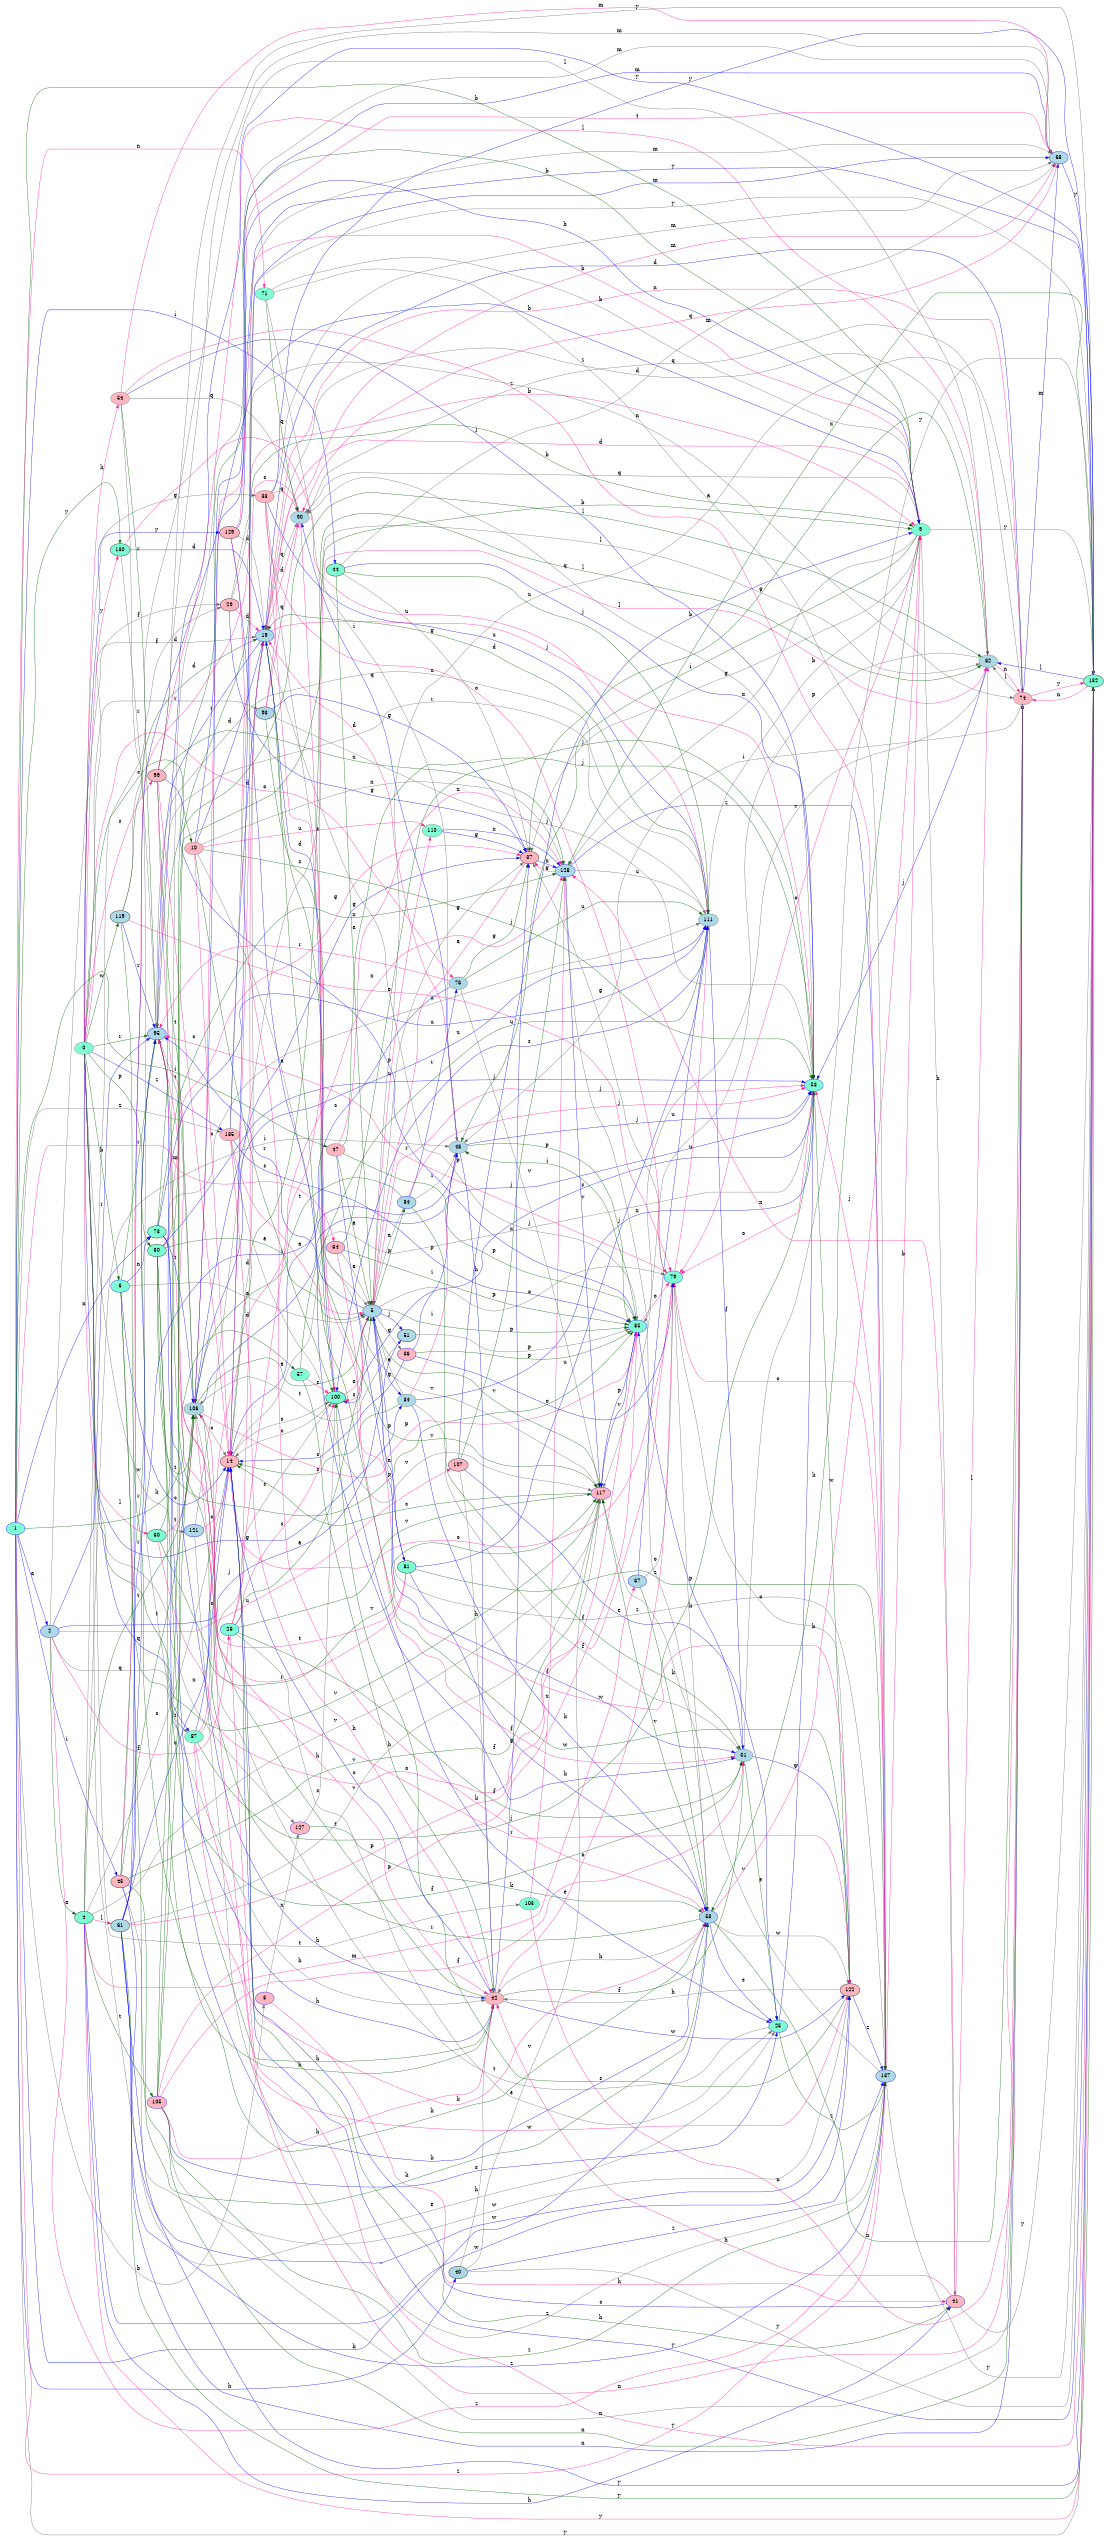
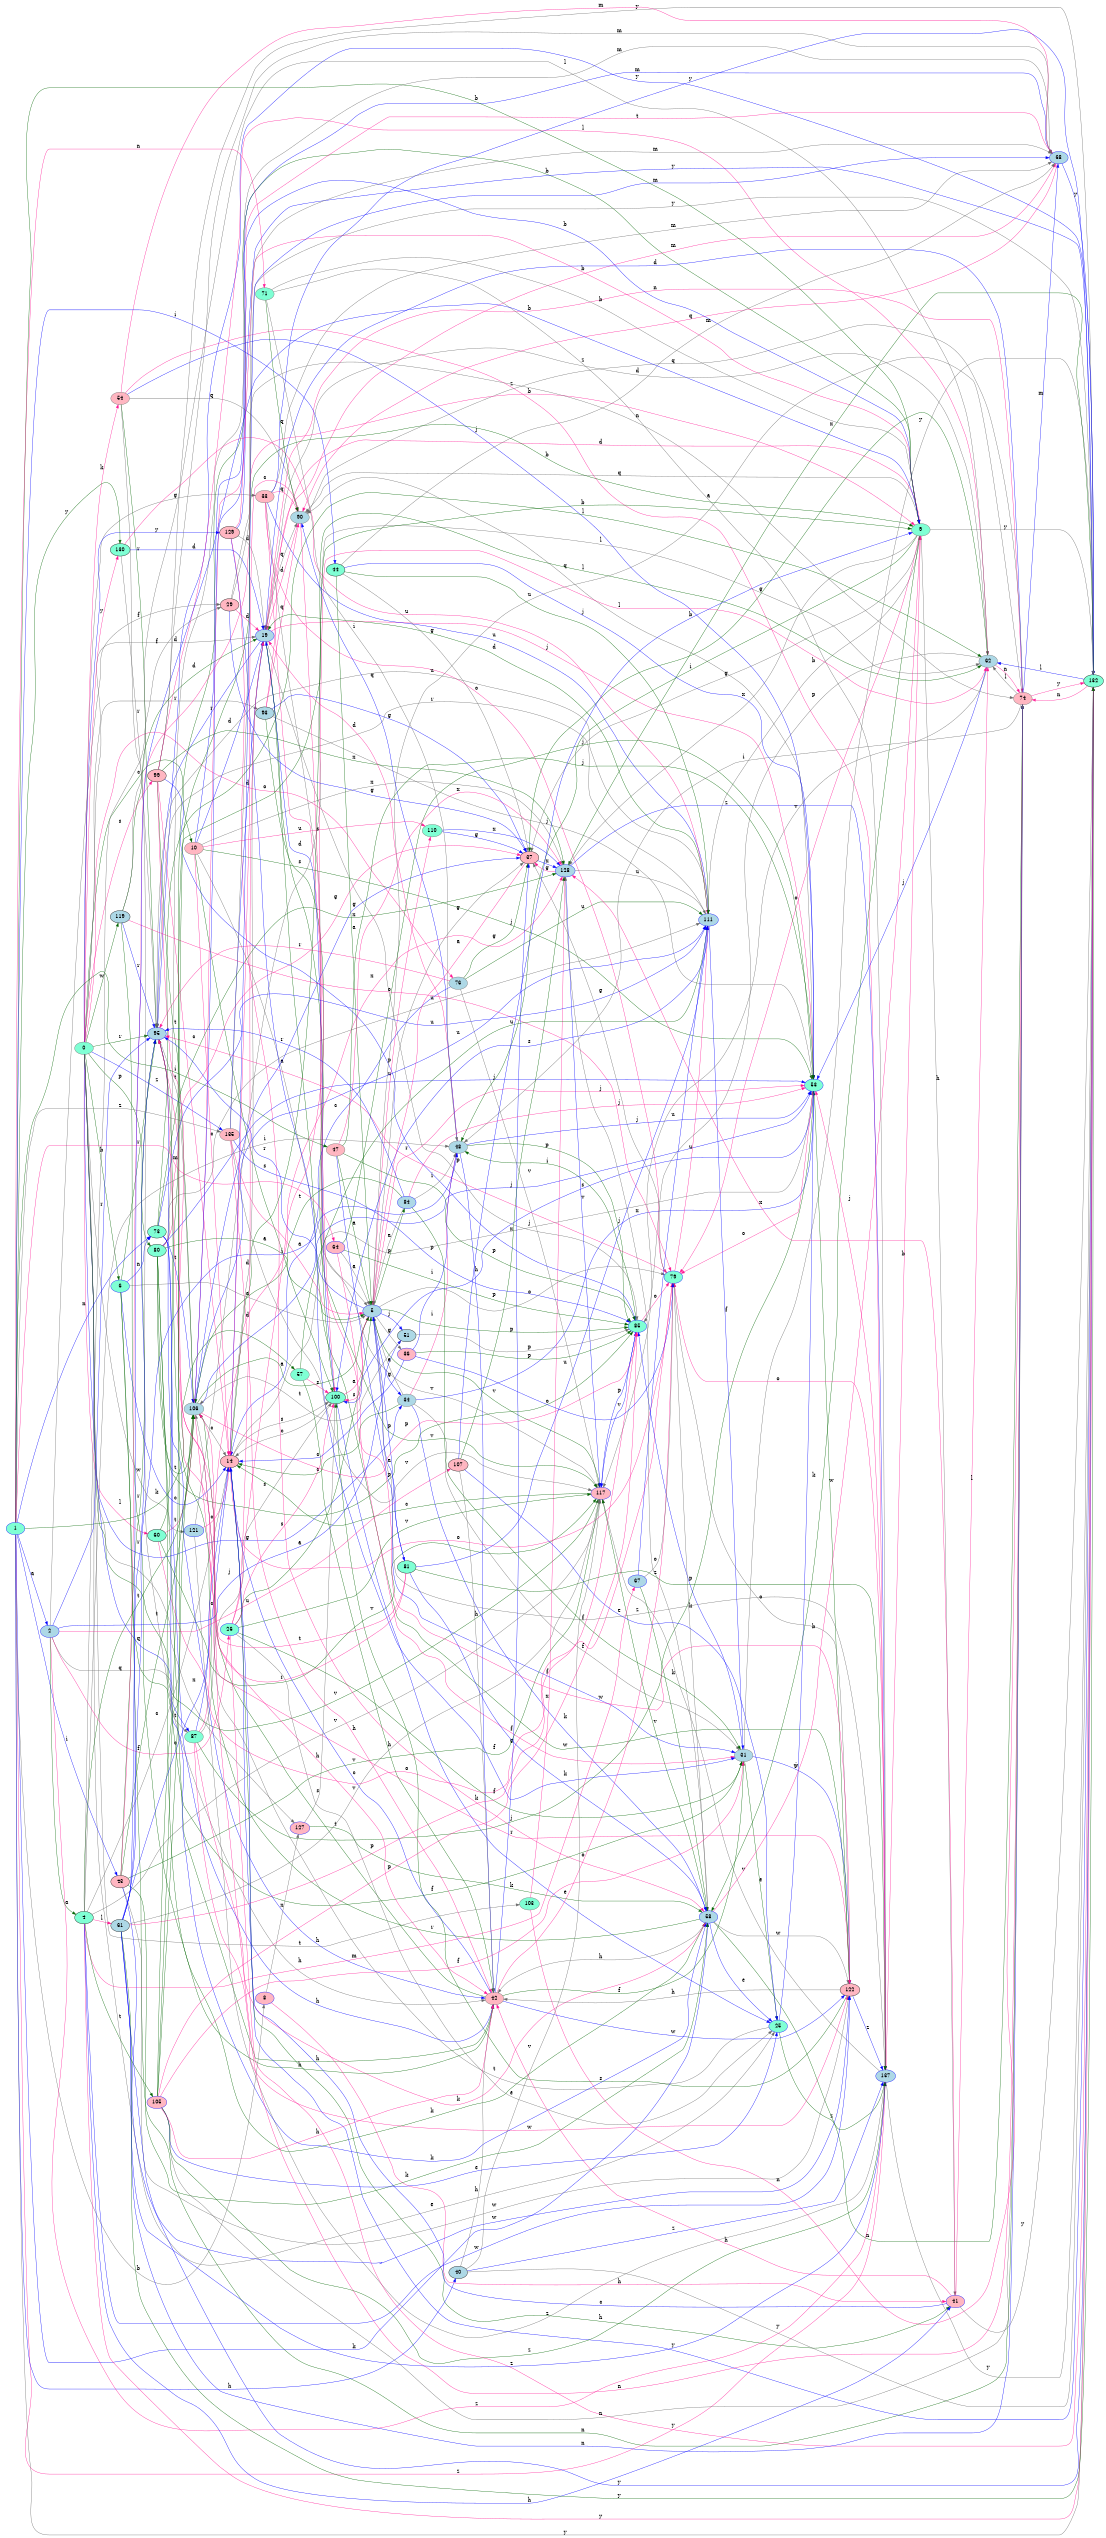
node "111": color gray40 -> blue
edge "84" -> "76": now "84" -> "95"
